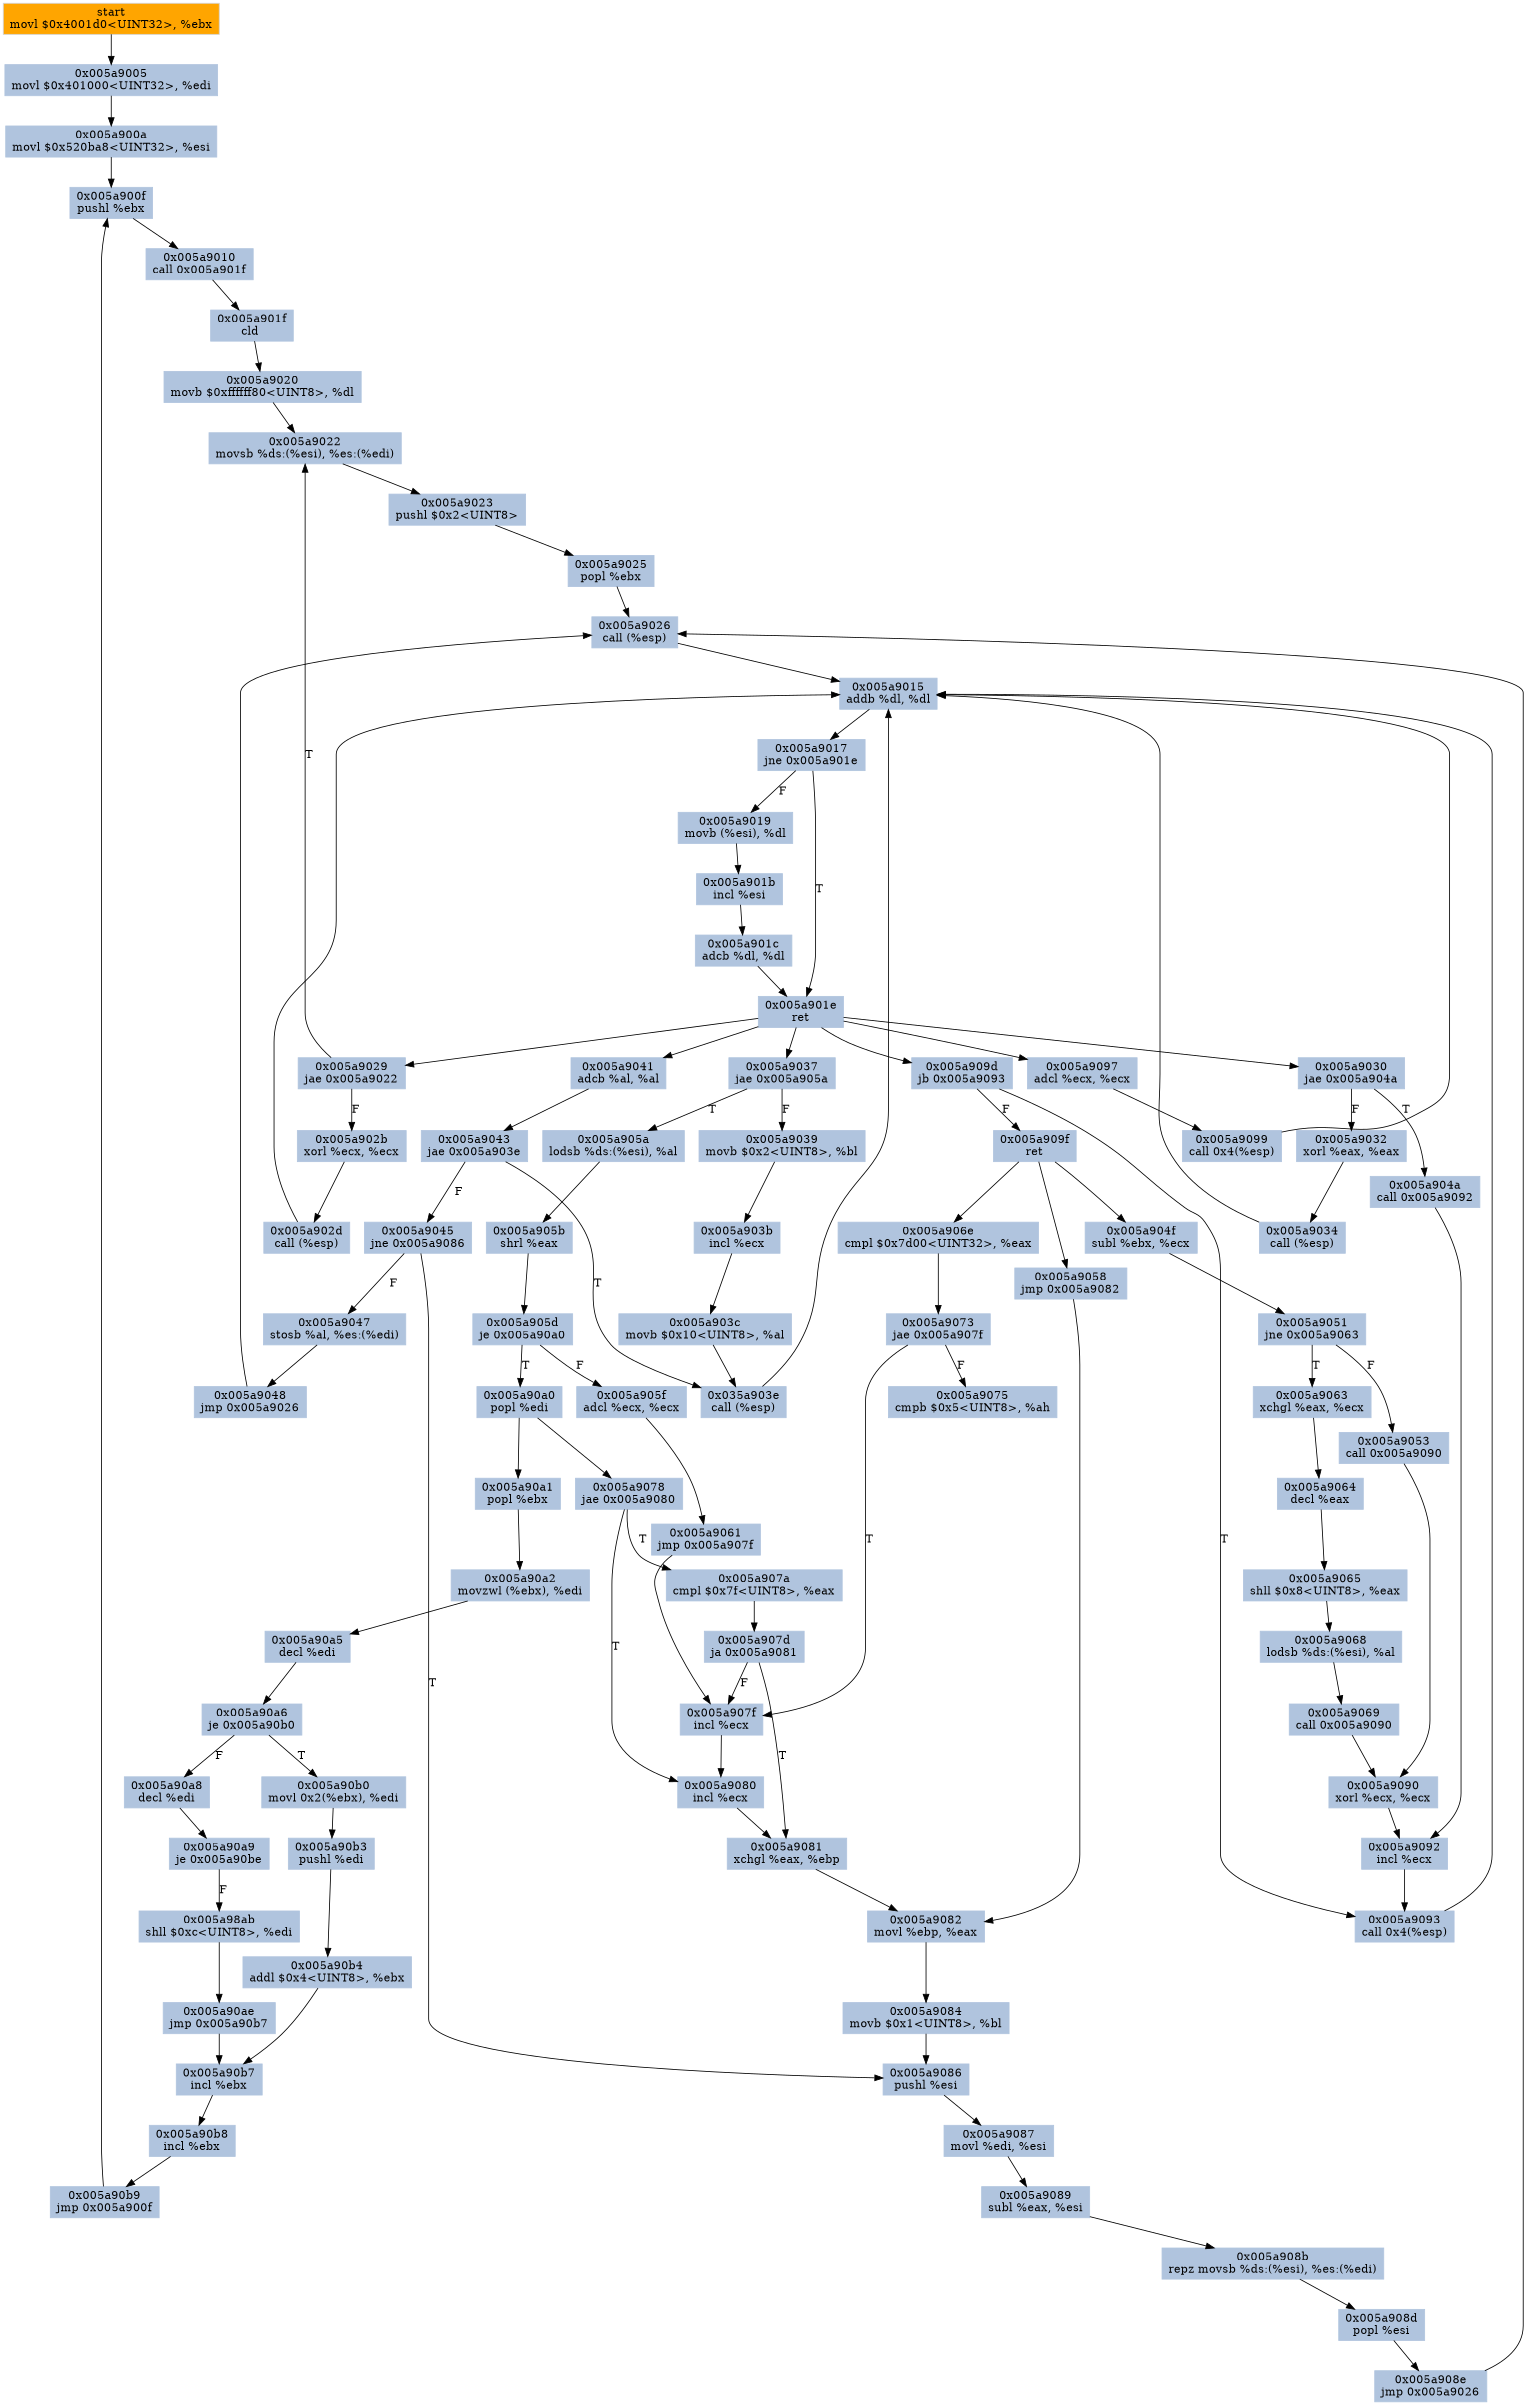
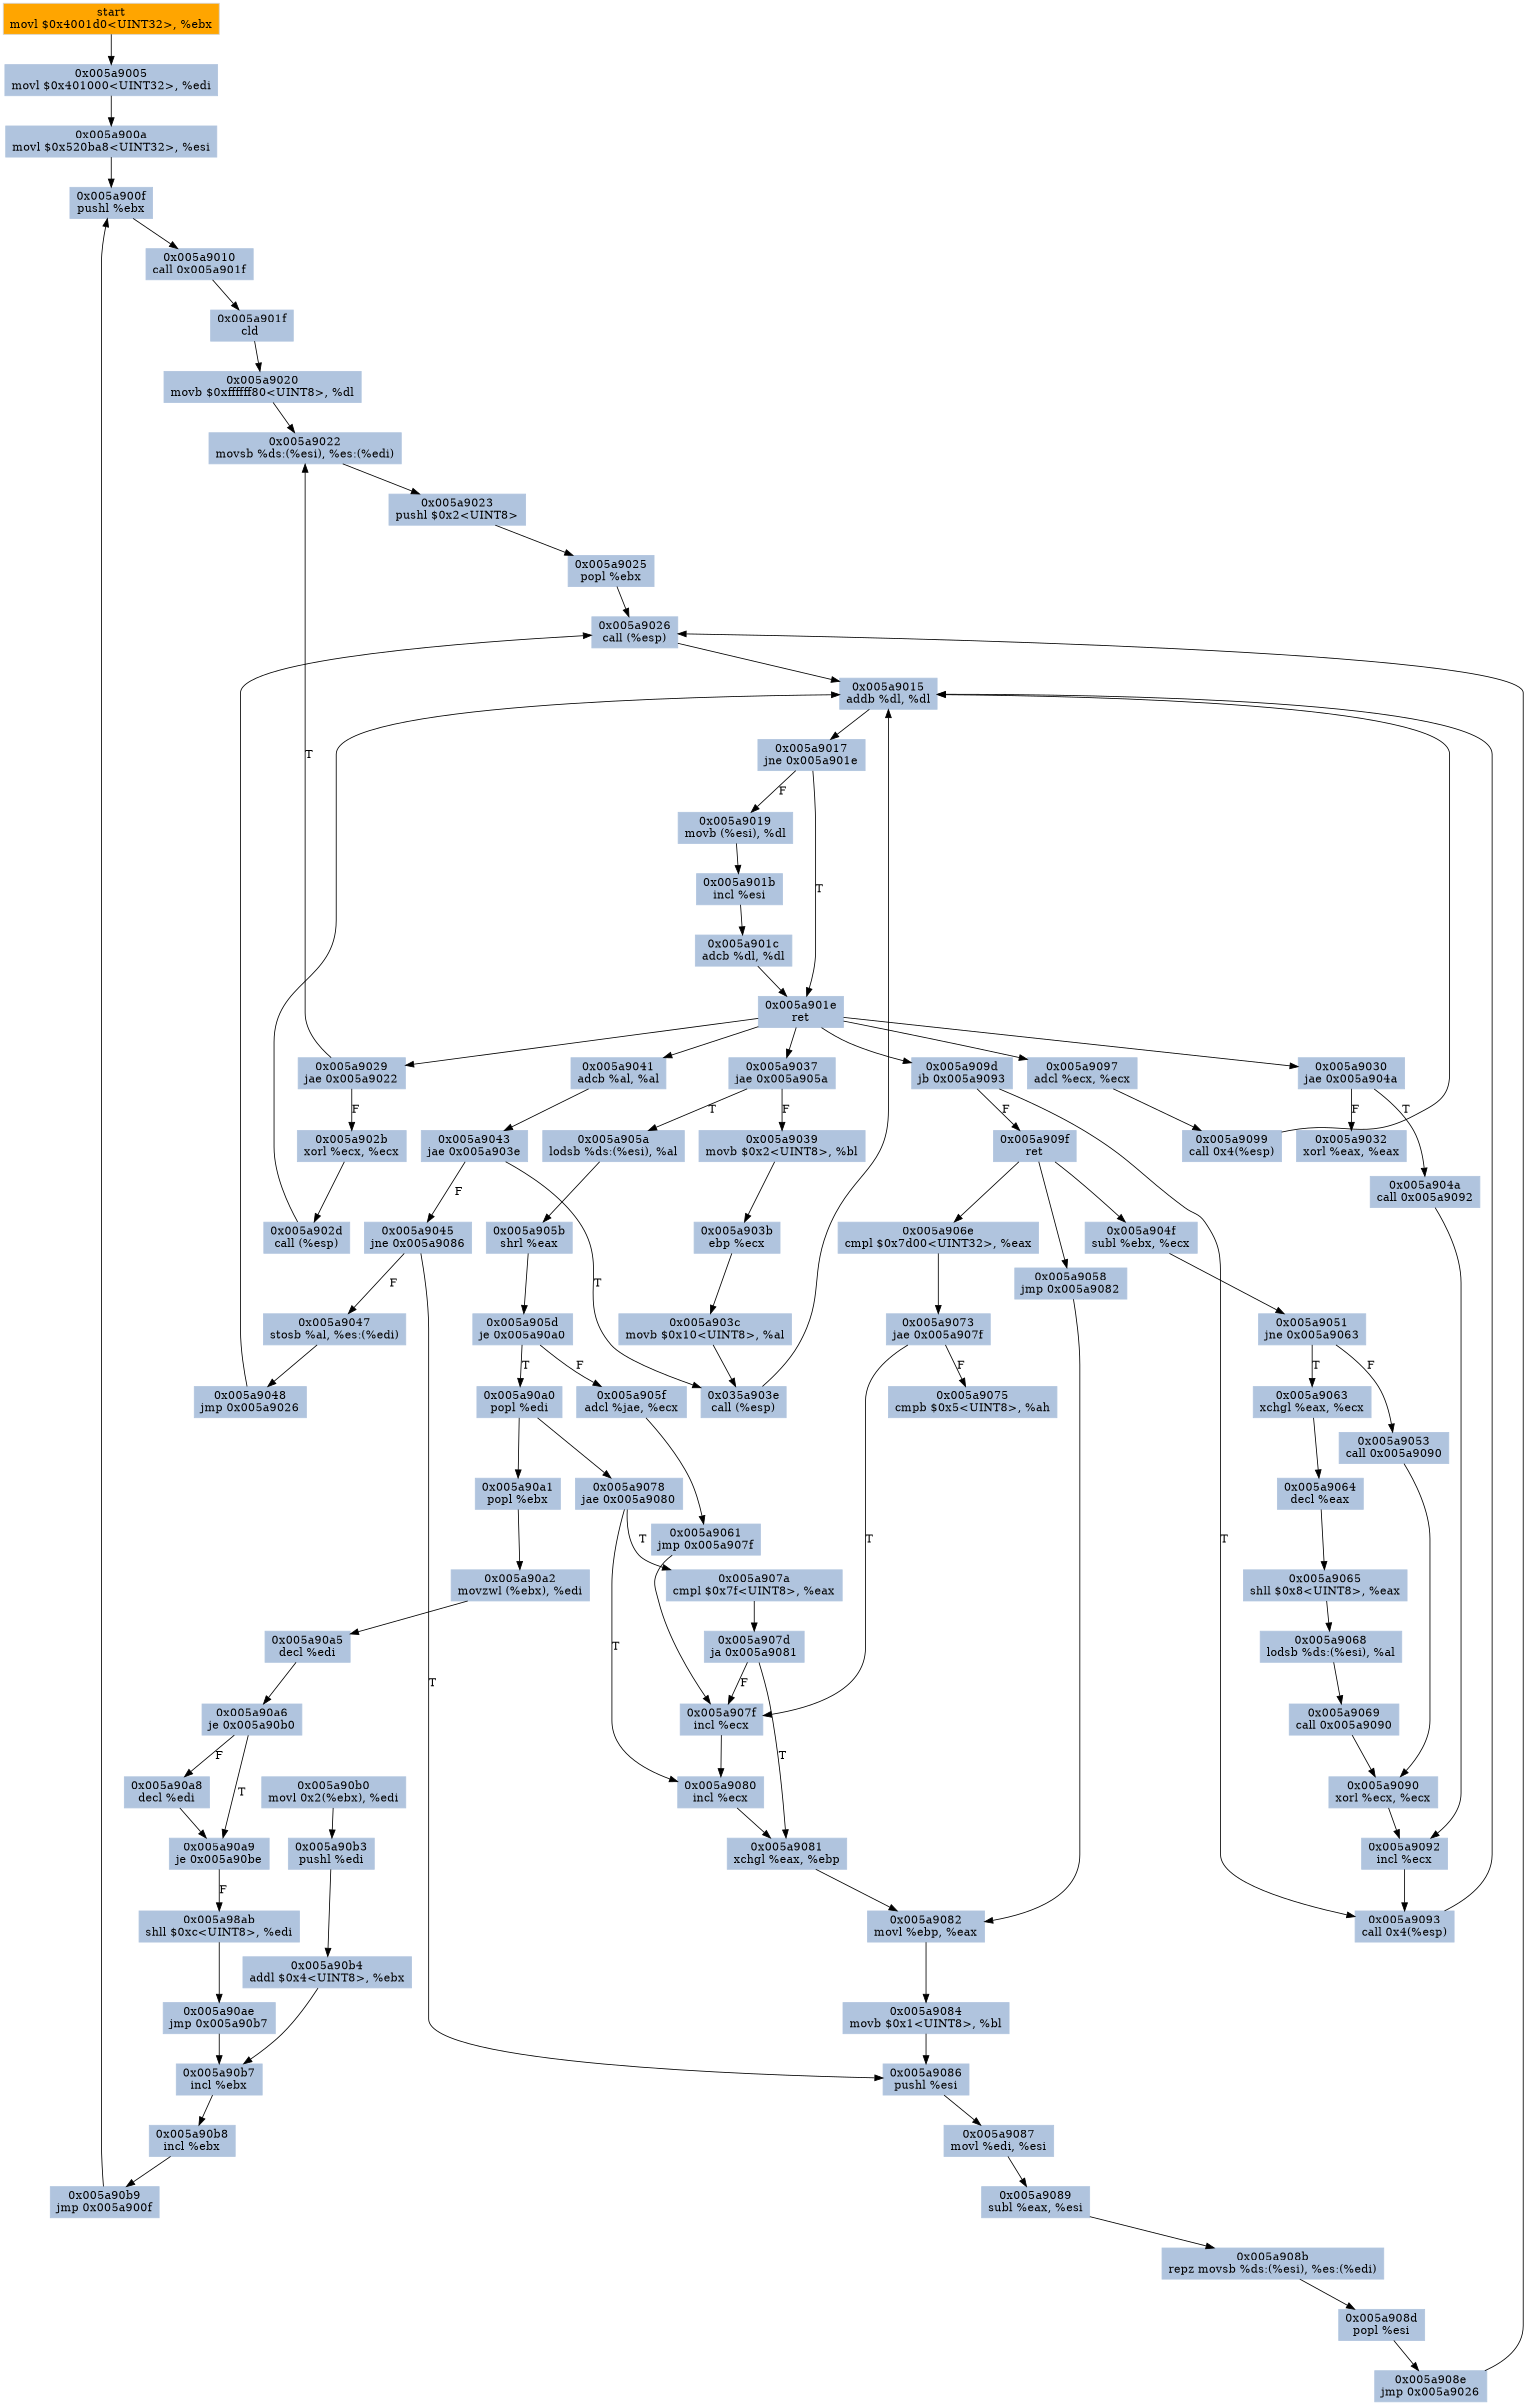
node "0x005a903b incl %ecx": label "0x005a903b incl %ecx" -> "0x005a903b ebp %ecx"
node "0x005a9034 call (%esp)": removed
node "0x005a905f adcl %ecx, %ecx": label "0x005a905f adcl %ecx, %ecx" -> "0x005a905f adcl %jae, %ecx"
edge "0x005a90a6 je 0x005a90b0" -> "0x005a90b0 movl 0x2(%ebx), %edi": now "0x005a90a6 je 0x005a90b0" -> "0x005a90a9 je 0x005a90be"
